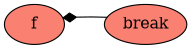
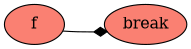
edge "break" -> "f": reversed
